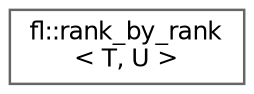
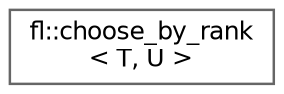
node "fl::rank_by_rank < T, U >": label "fl::rank_by_rank < T, U >" -> "fl::choose_by_rank < T, U >"
